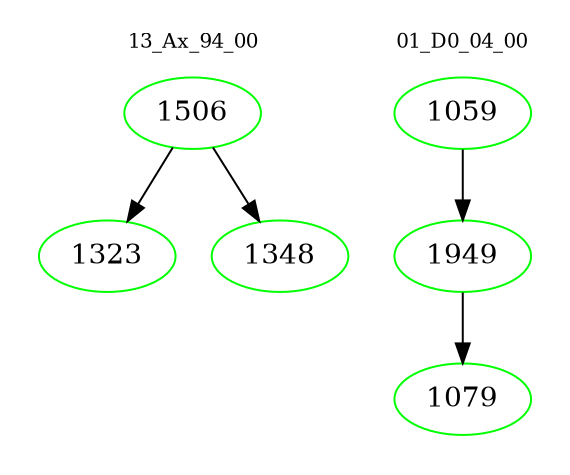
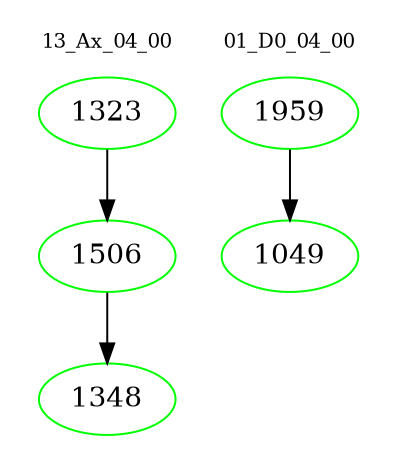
cluster "13_Ax_94_00": label "13_Ax_94_00" -> "13_Ax_04_00"
node "1059": label "1059" -> "1959"
edge "1506" -> "1323": reversed
node "1949": label "1949" -> "1049"
node "1079": removed
